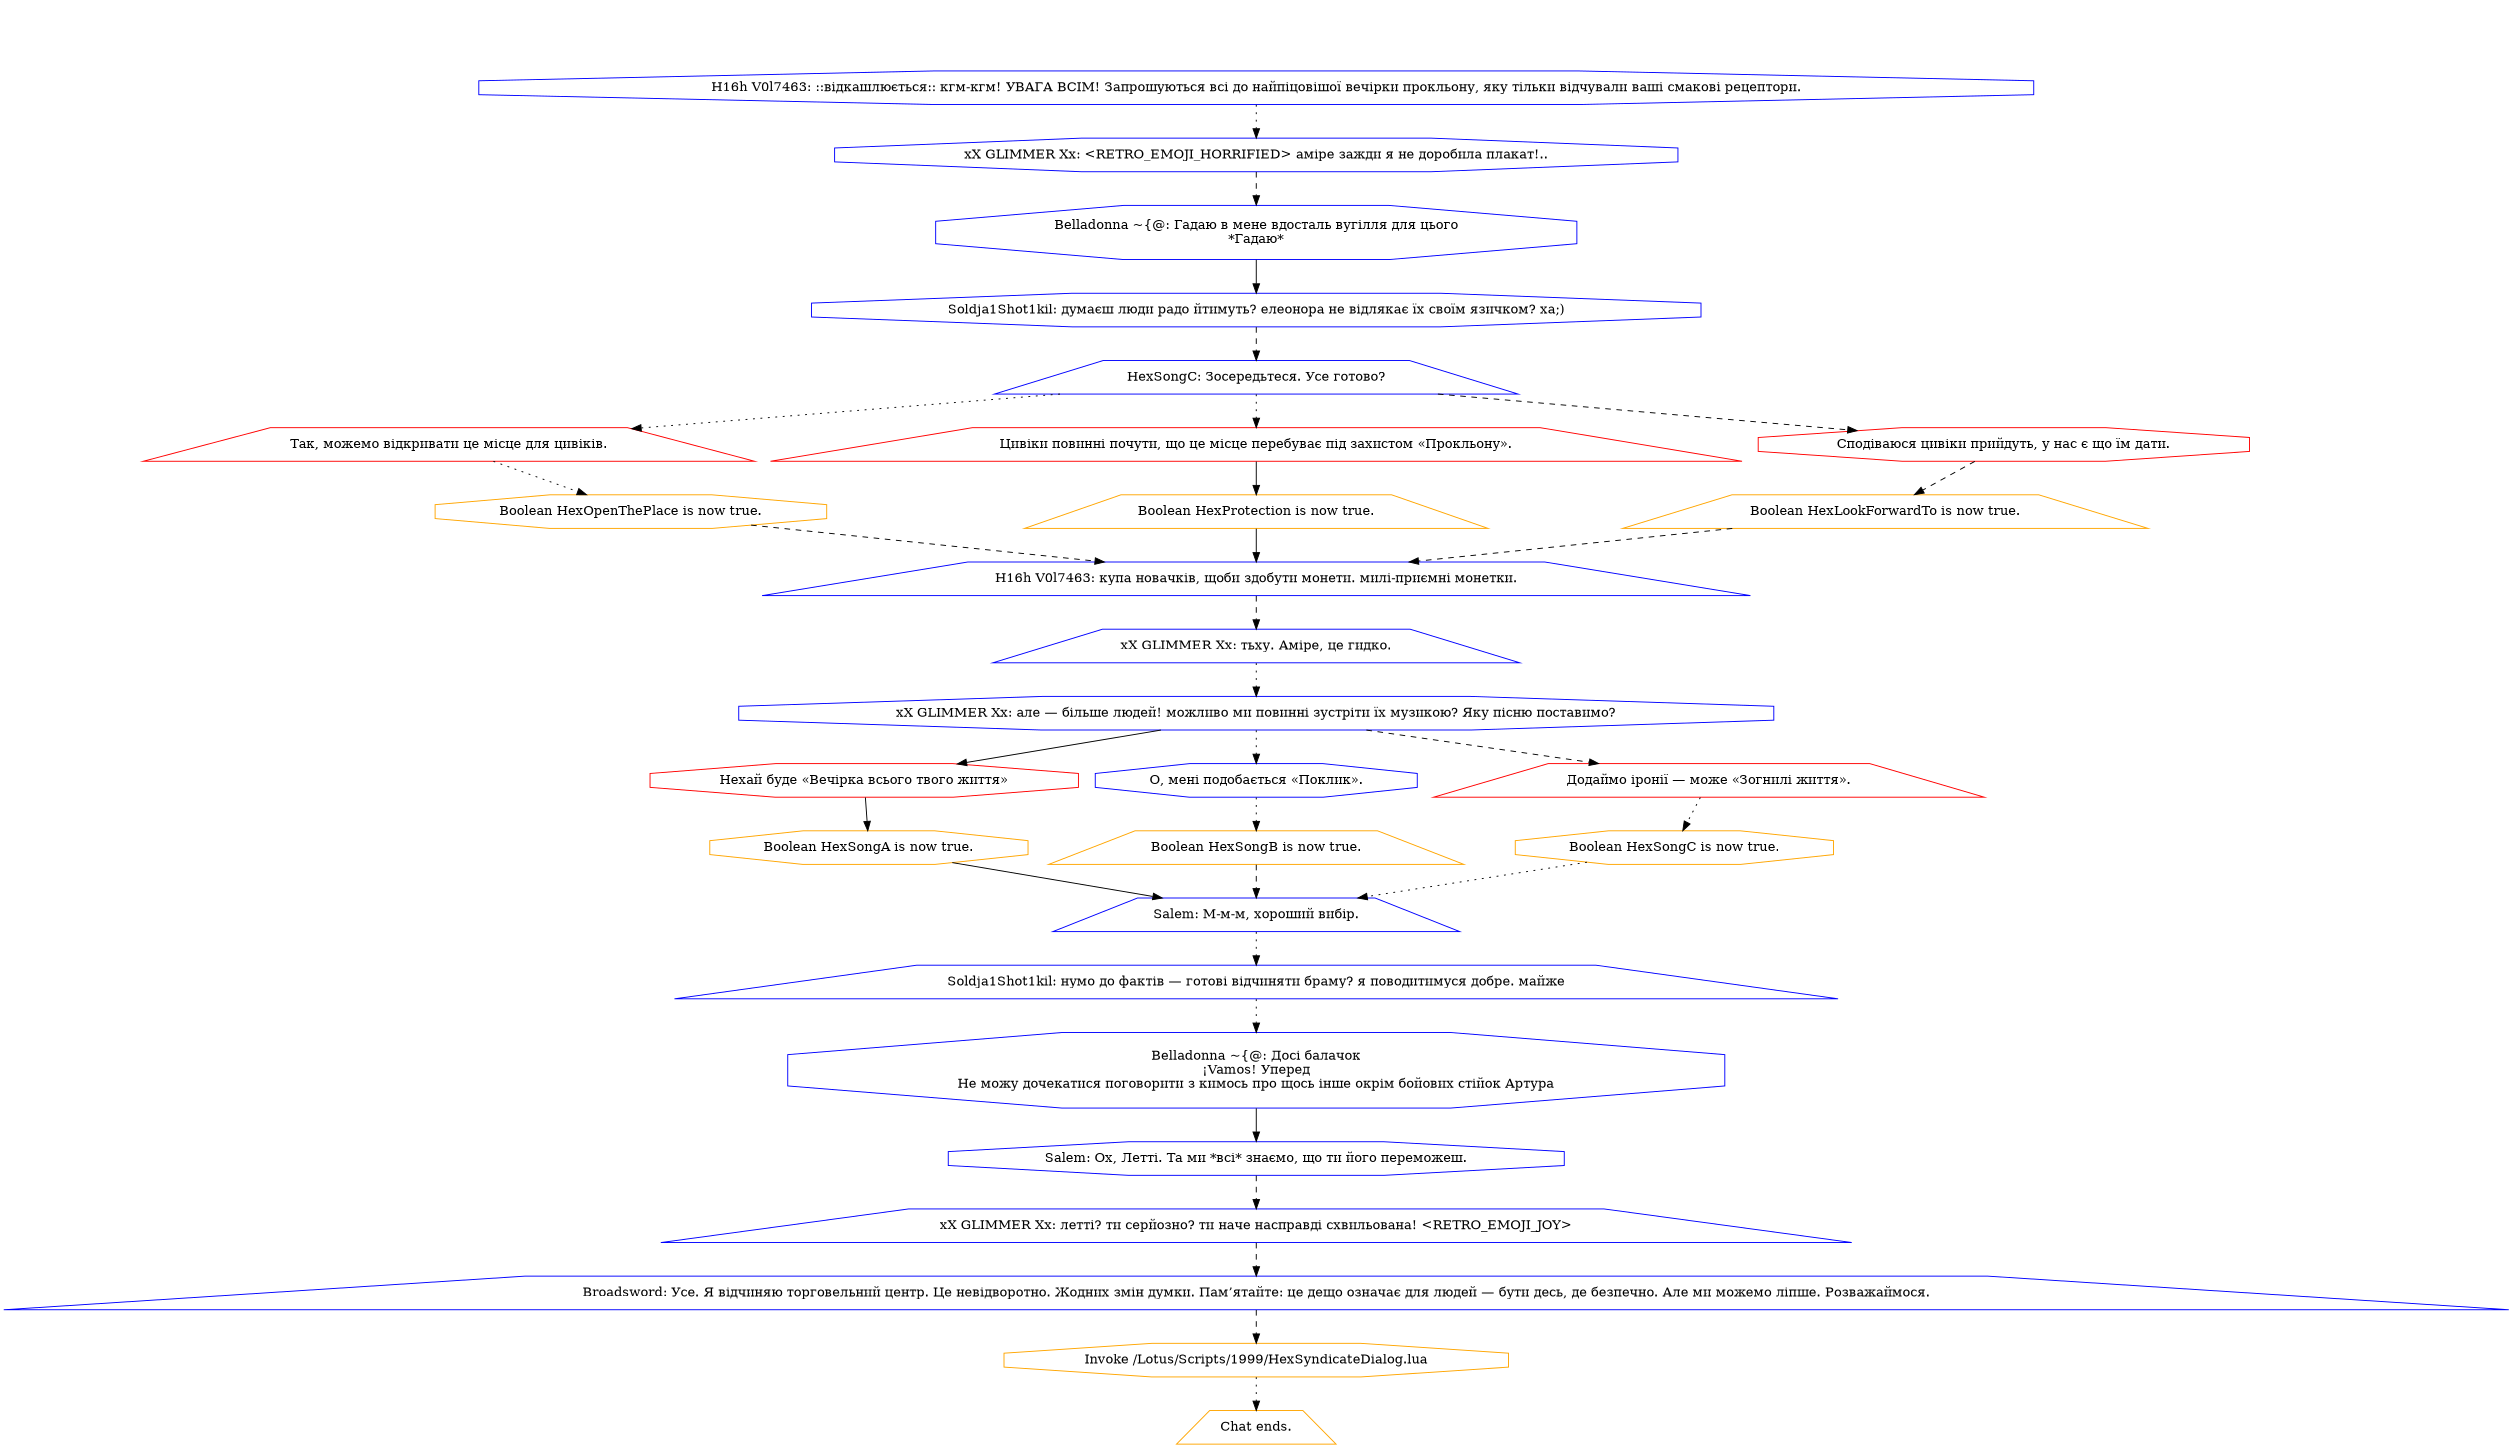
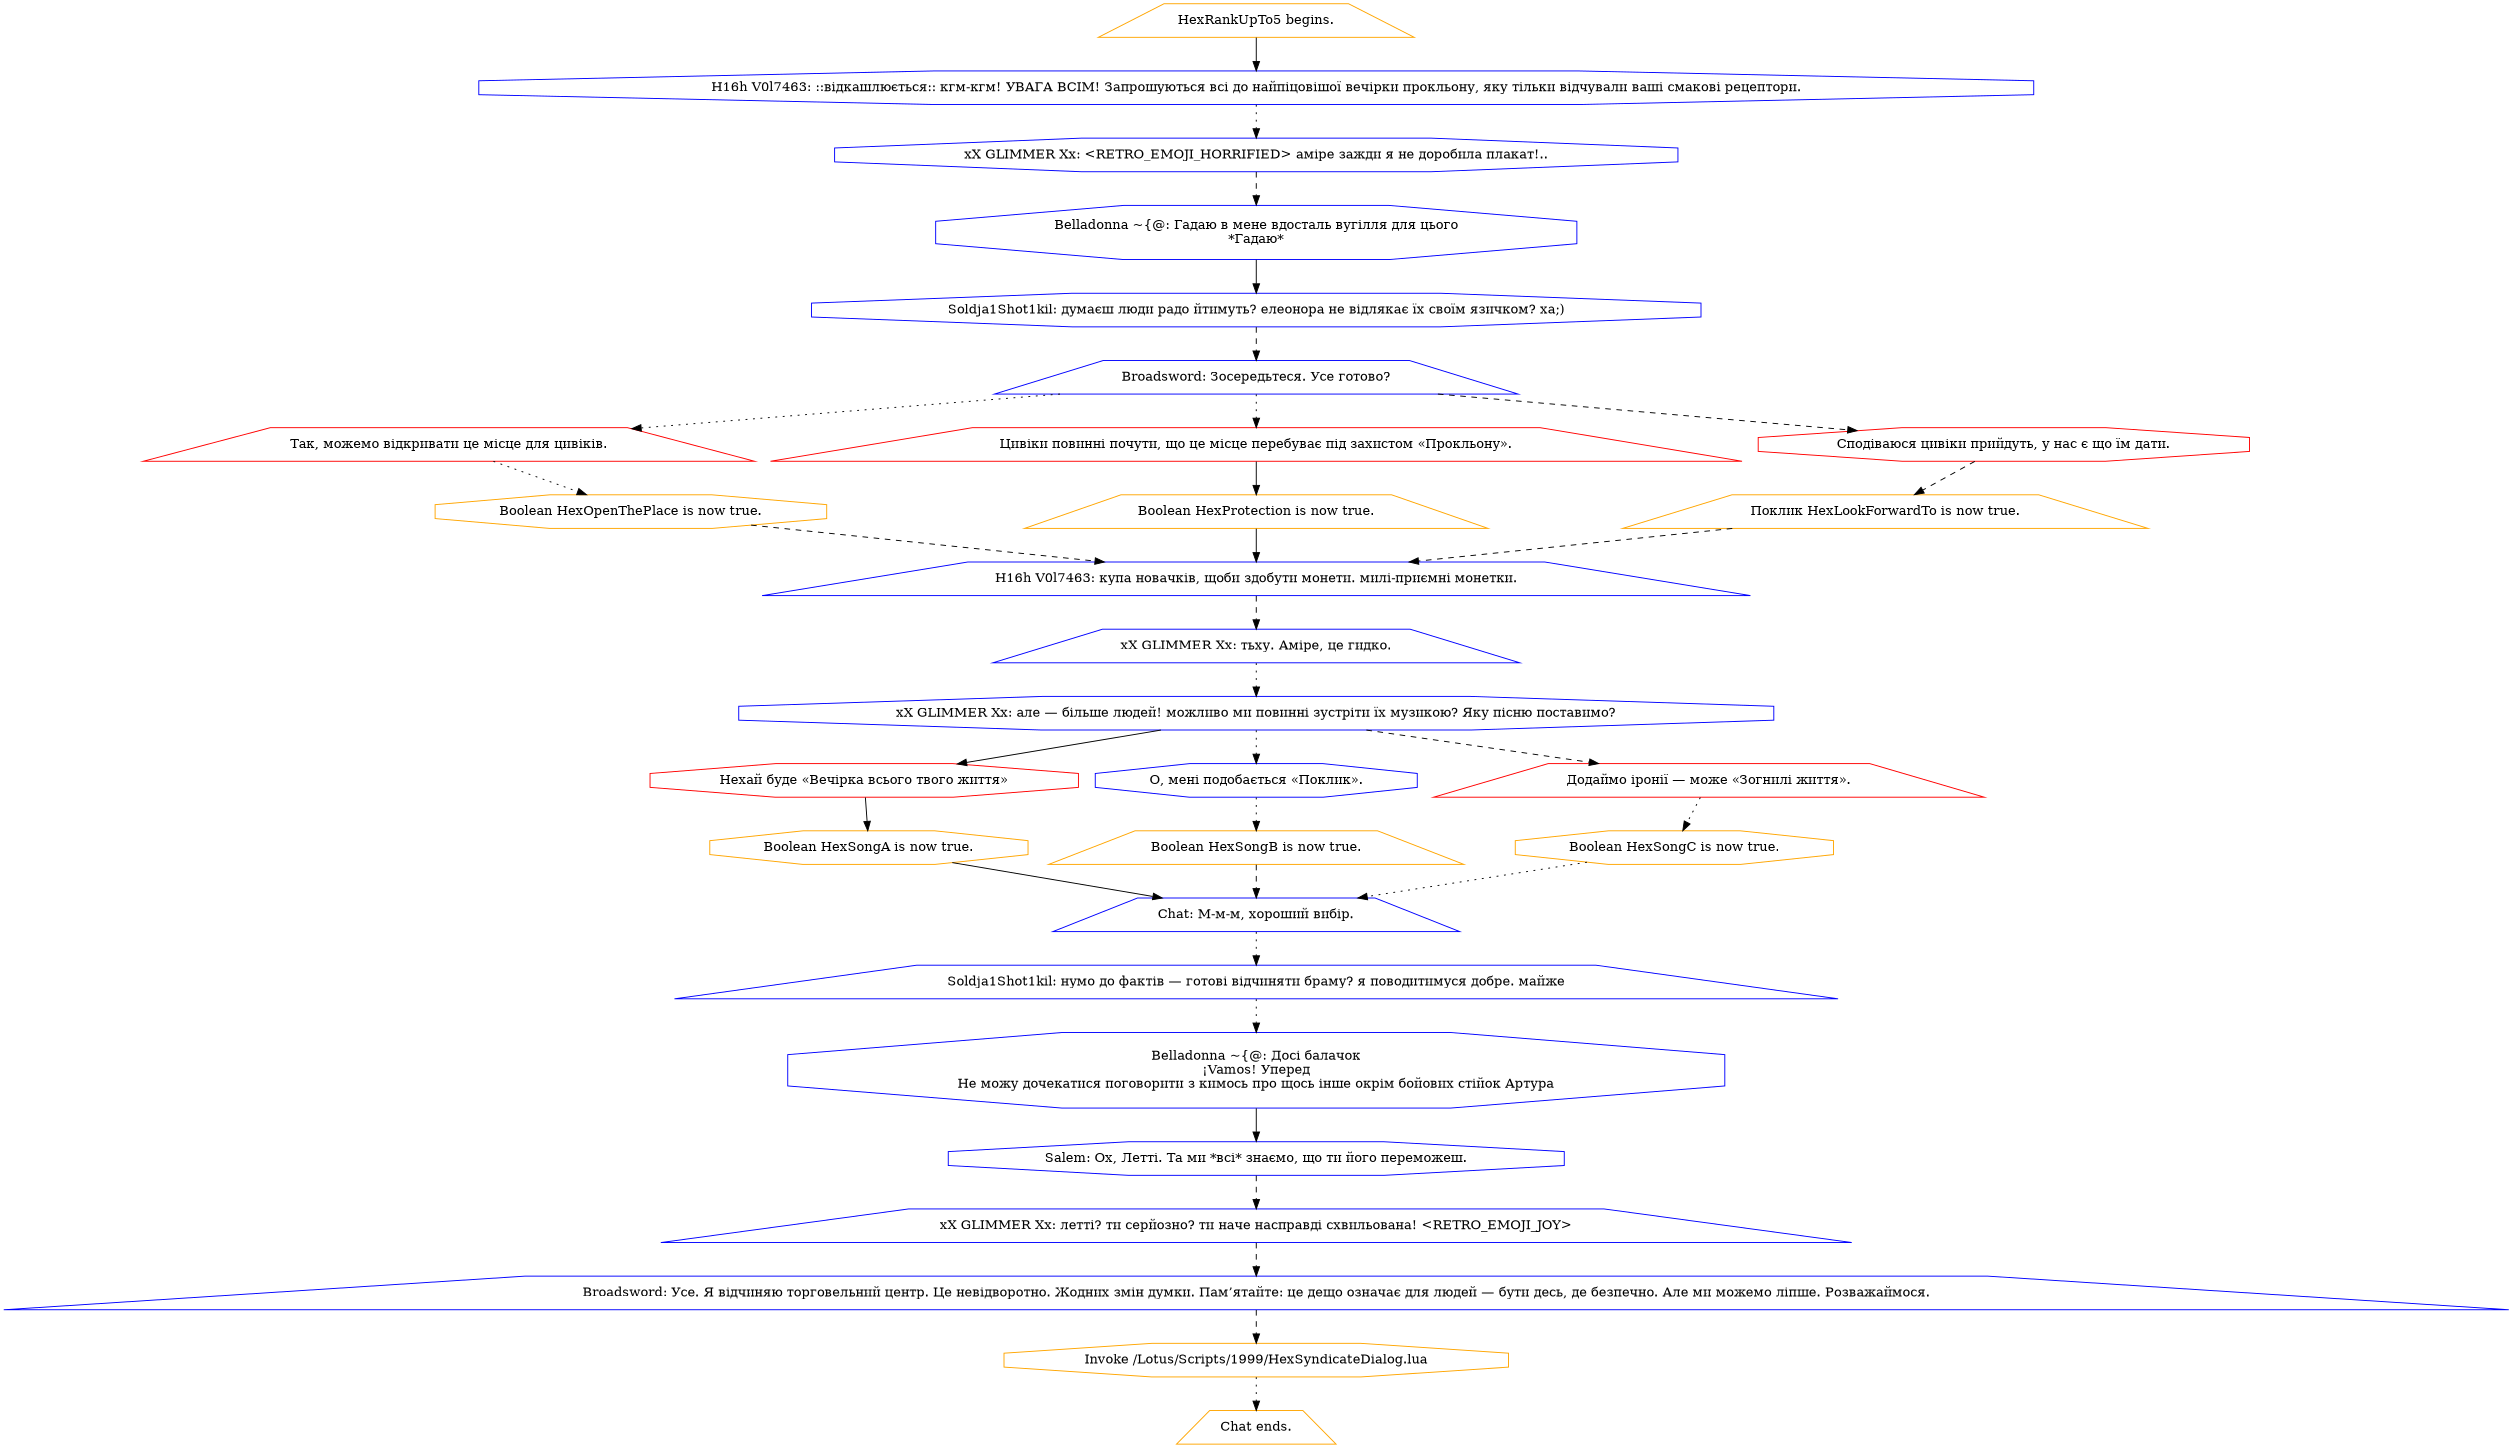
node "HexRankUpTo5 begins.": added
node "HexSongC: Зосередьтеся. Усе готово?": label "HexSongC: Зосередьтеся. Усе готово?" -> "Broadsword: Зосередьтеся. Усе готово?"
node "Boolean HexLookForwardTo is now true.": label "Boolean HexLookForwardTo is now true." -> "Поклик HexLookForwardTo is now true."
node "Salem: М-м-м, хороший вибір.": label "Salem: М-м-м, хороший вибір." -> "Chat: М-м-м, хороший вибір."
